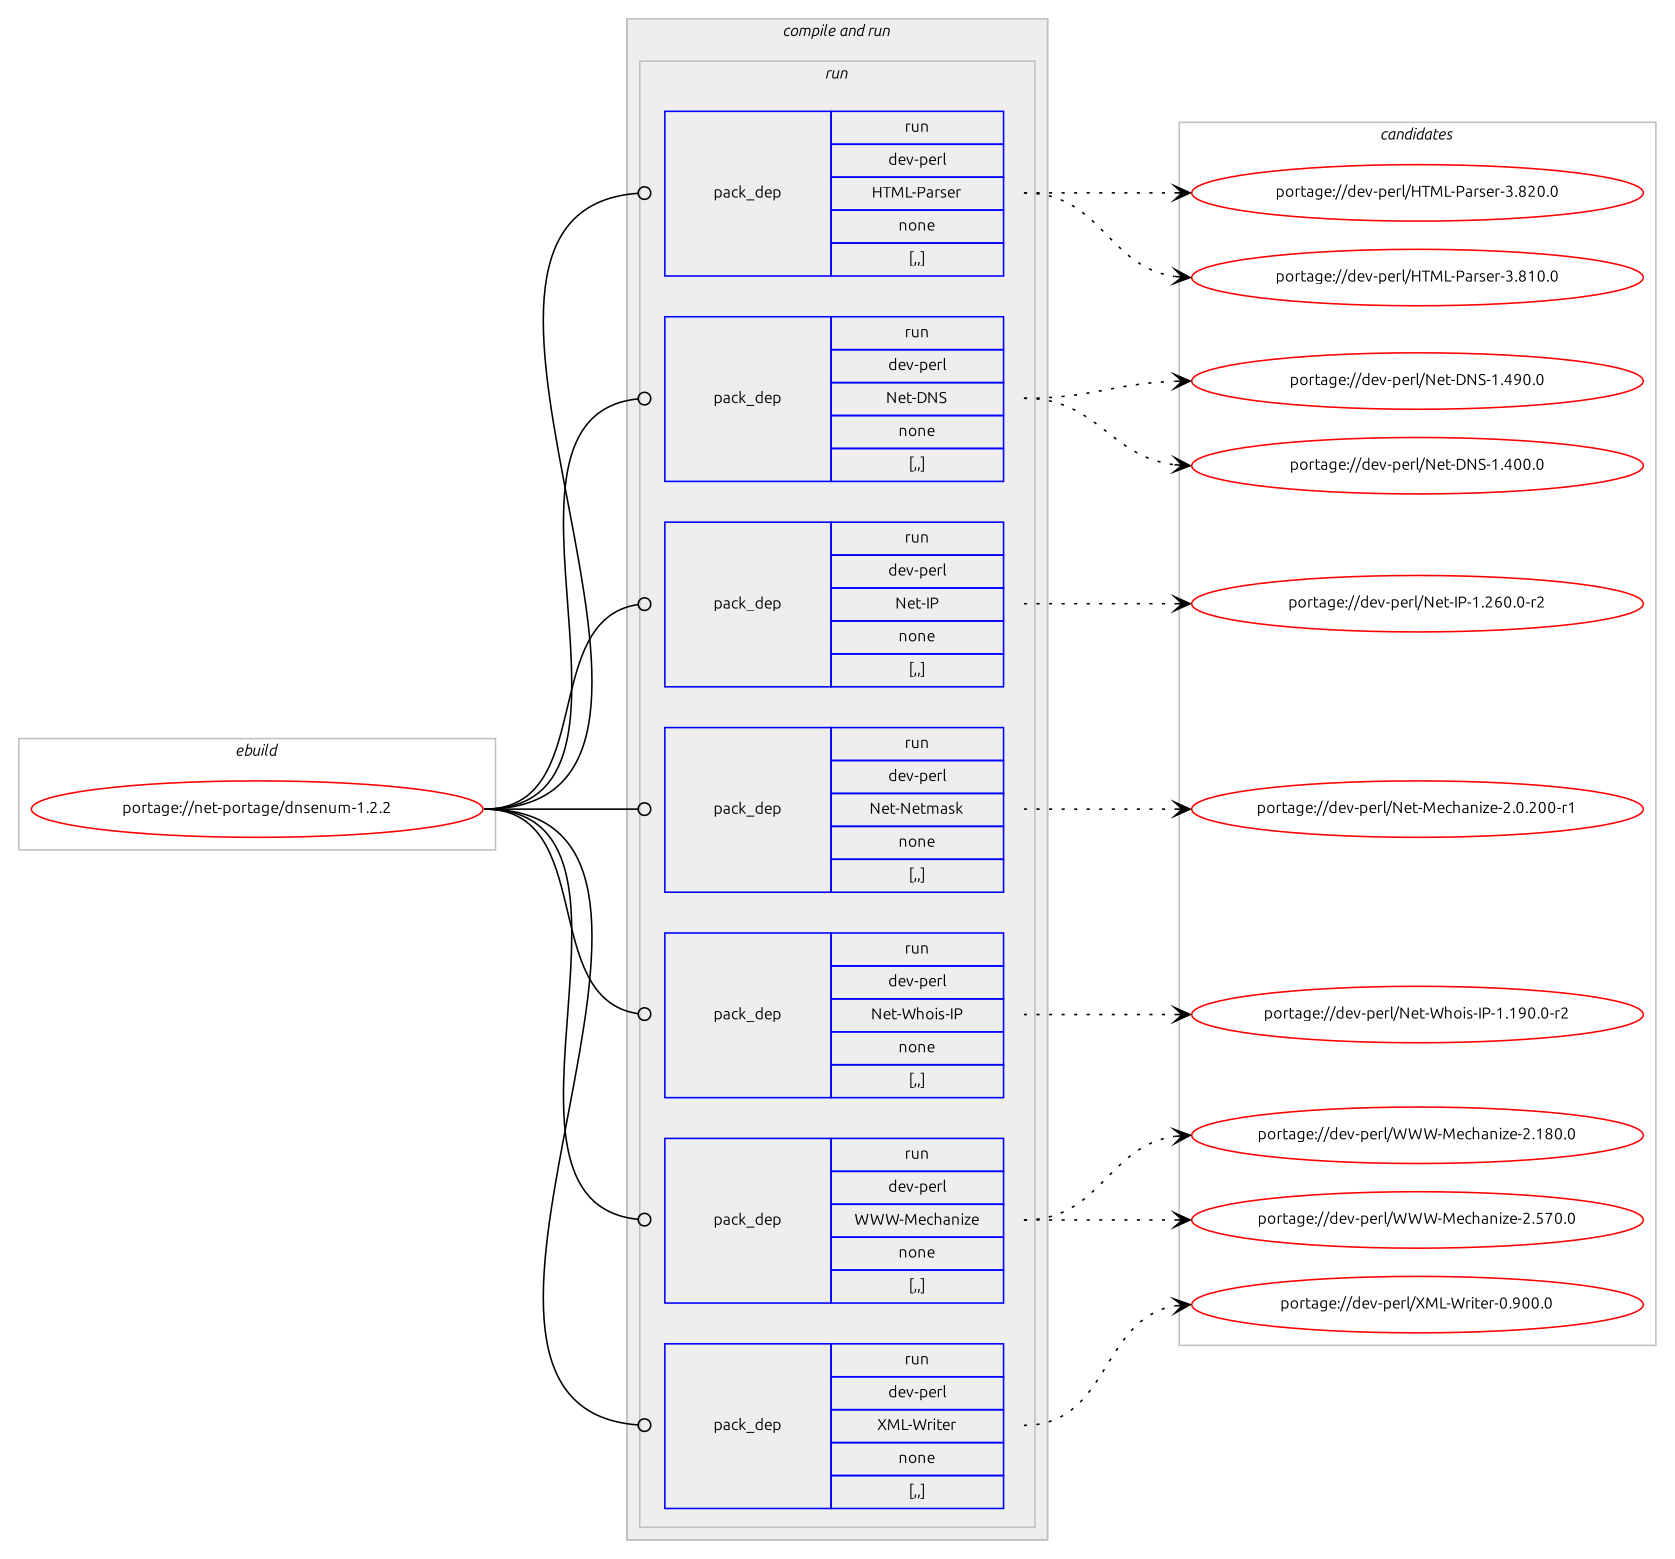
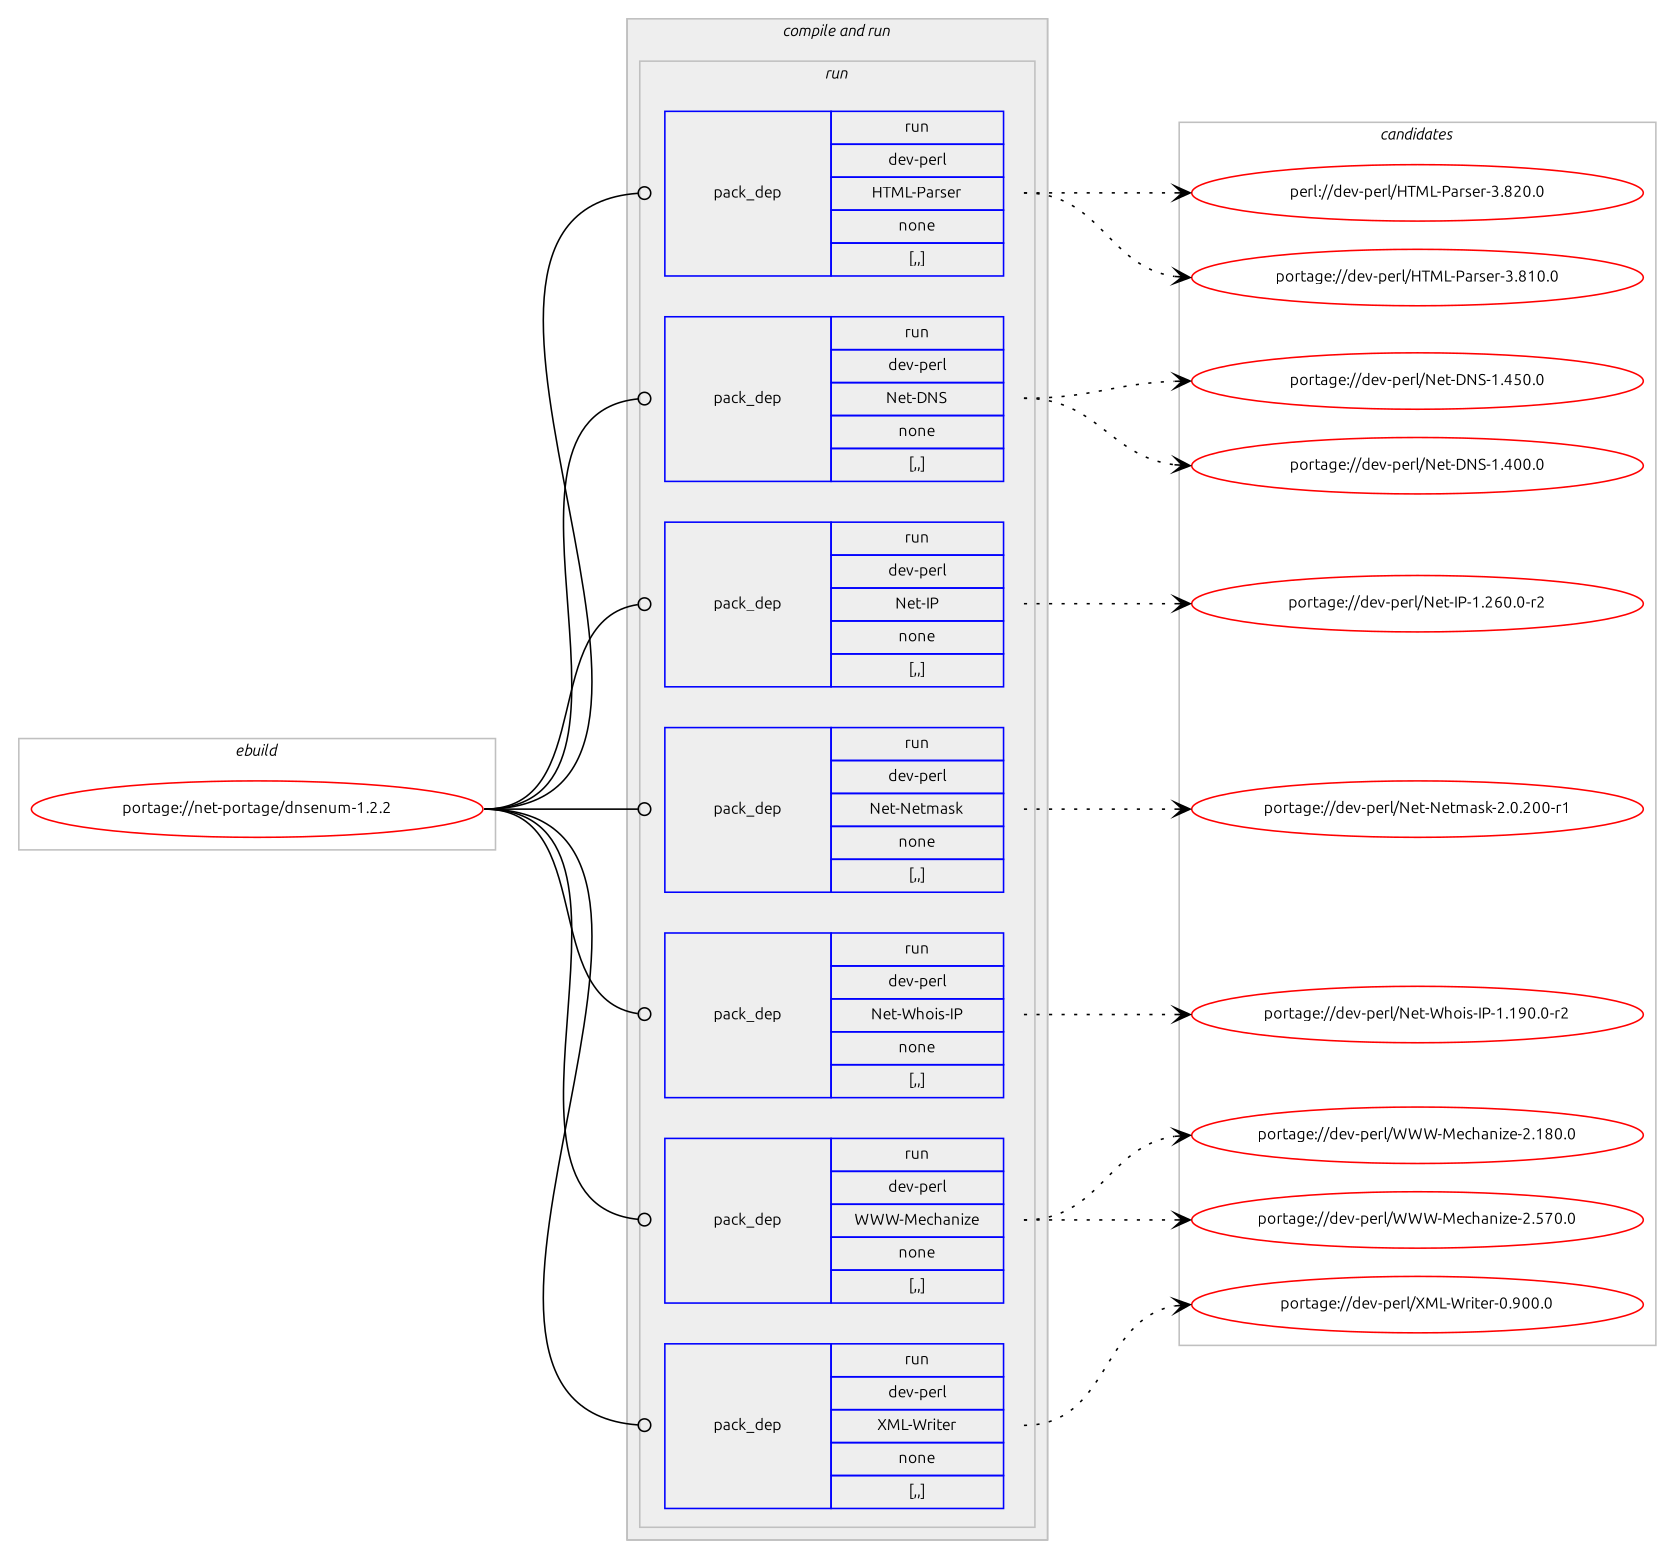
node "portage://dev-perl/HTML-Parser-3.820.0": label "portage://dev-perl/HTML-Parser-3.820.0" -> "perl://dev-perl/HTML-Parser-3.820.0"
node "portage://dev-perl/Net-DNS-1.490.0": label "portage://dev-perl/Net-DNS-1.490.0" -> "portage://dev-perl/Net-DNS-1.450.0"
node "portage://dev-perl/Net-Mechanize-2.0.200-r1": label "portage://dev-perl/Net-Mechanize-2.0.200-r1" -> "portage://dev-perl/Net-Netmask-2.0.200-r1"
